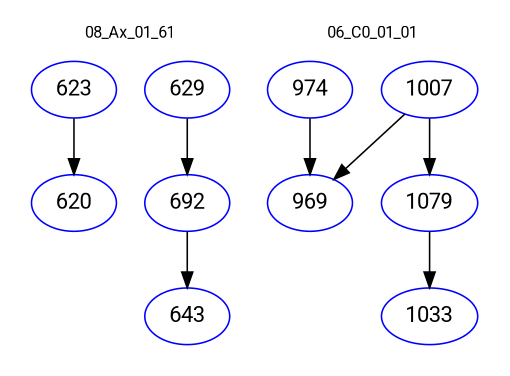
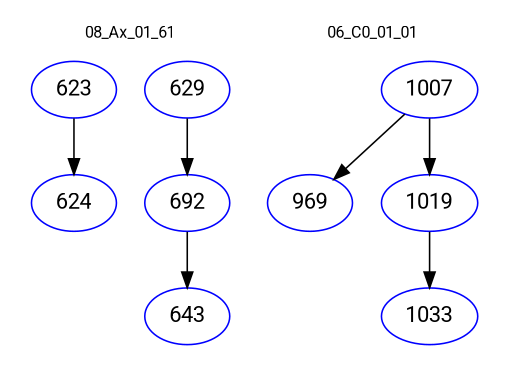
node "974": removed
node "620": label "620" -> "624"
node "1079": label "1079" -> "1019"
